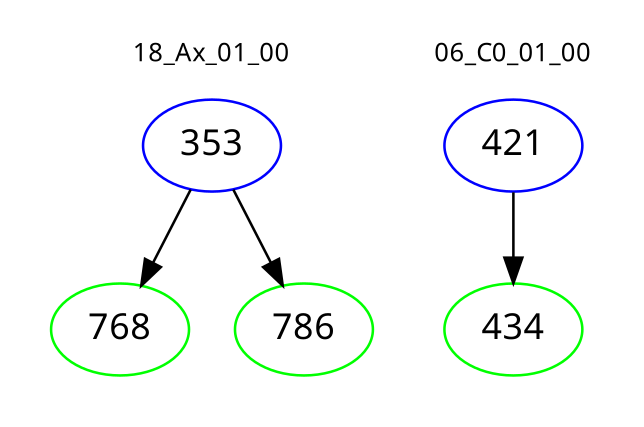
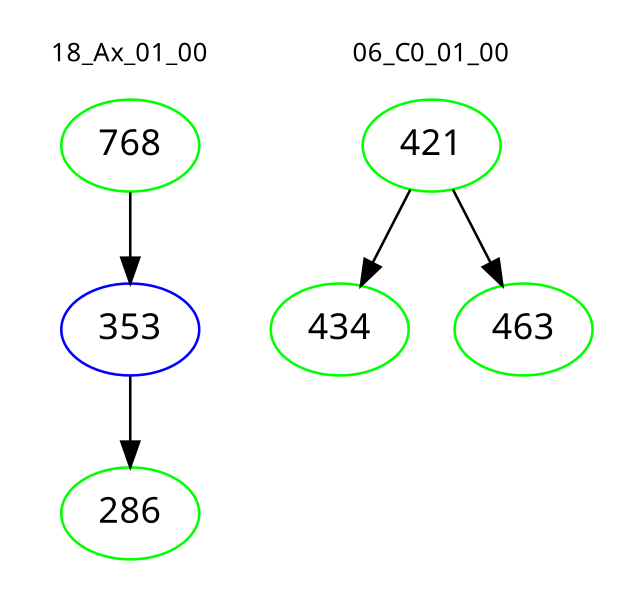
node "421": color blue -> green
edge "353" -> "768": reversed
node "786": label "786" -> "286"
node "463": added
